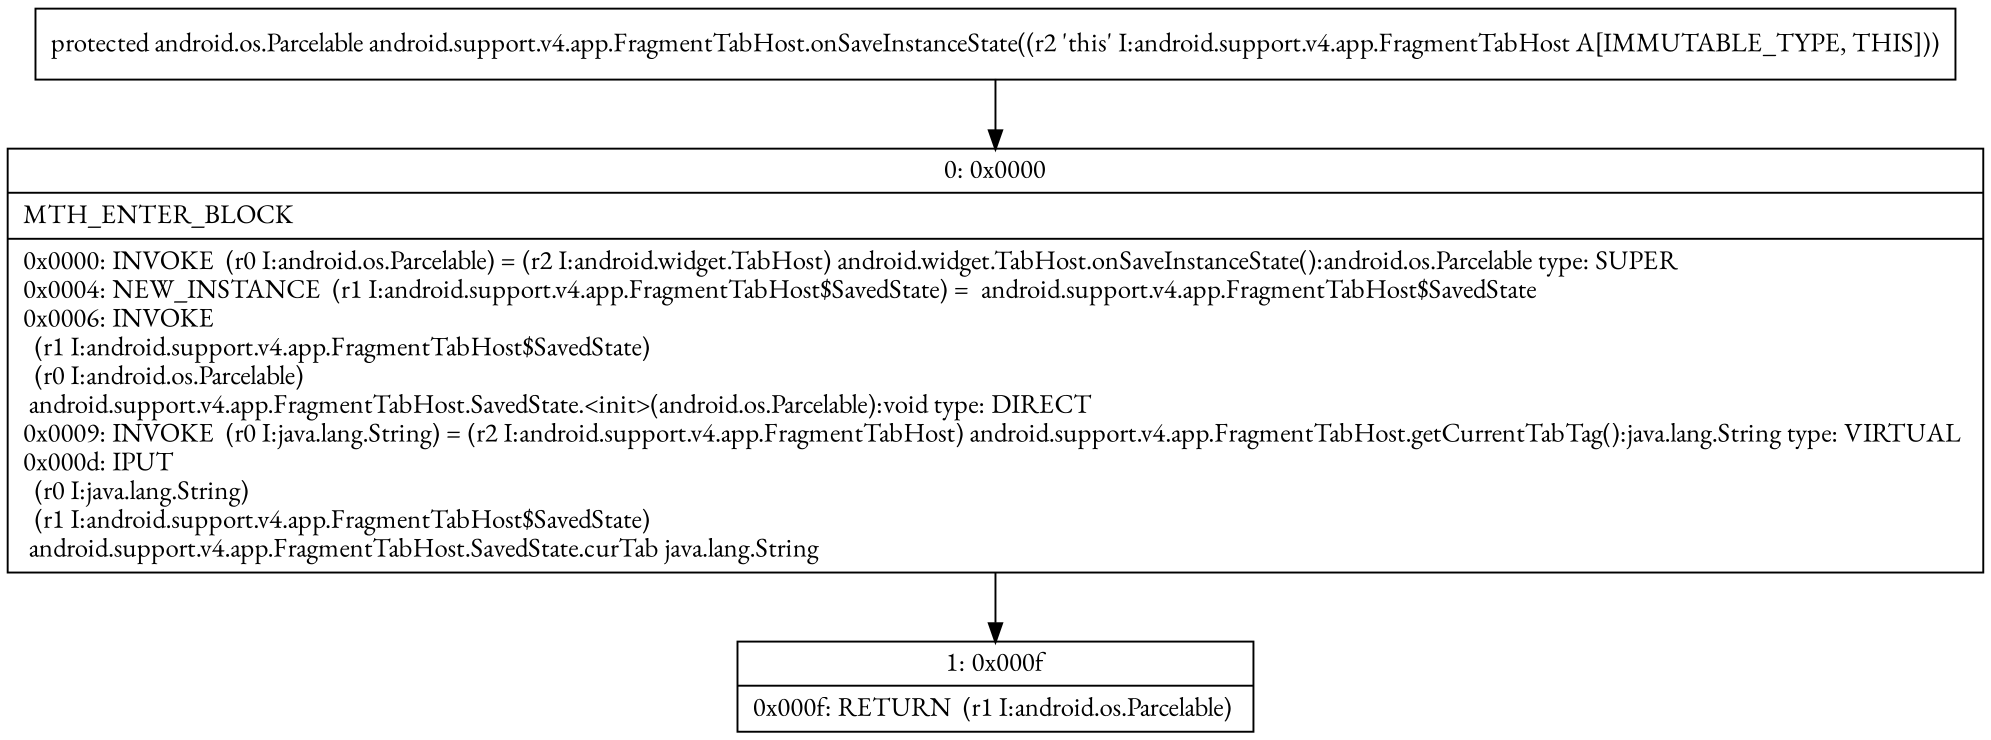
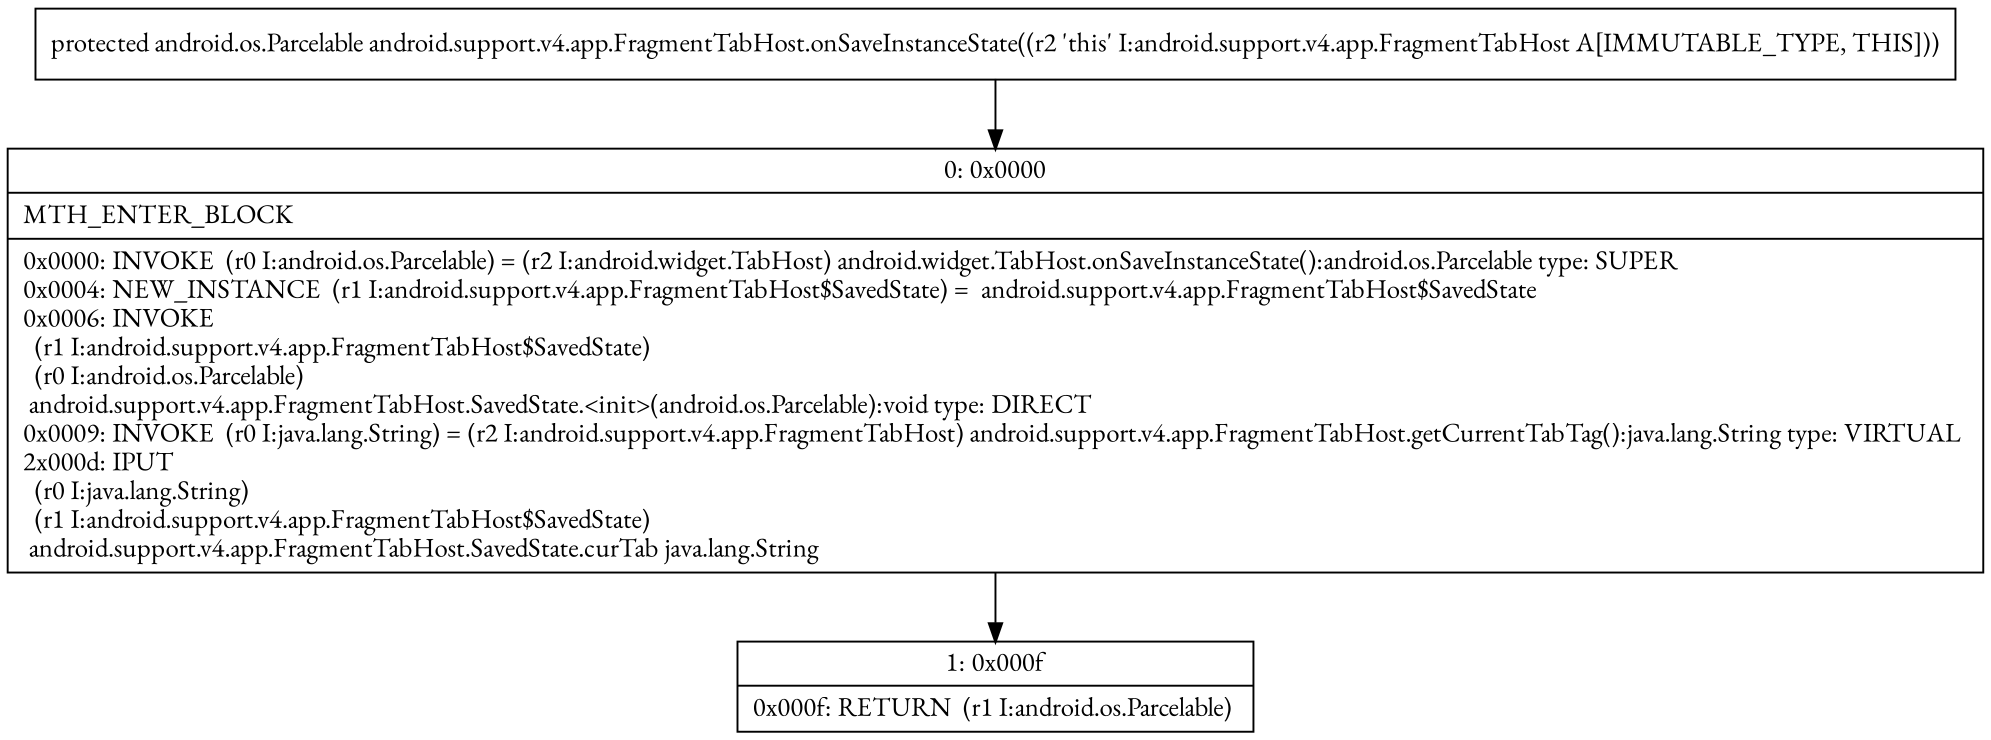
node "0: 0x0000": text "0x000d: IPUT" -> "2x000d: IPUT"
